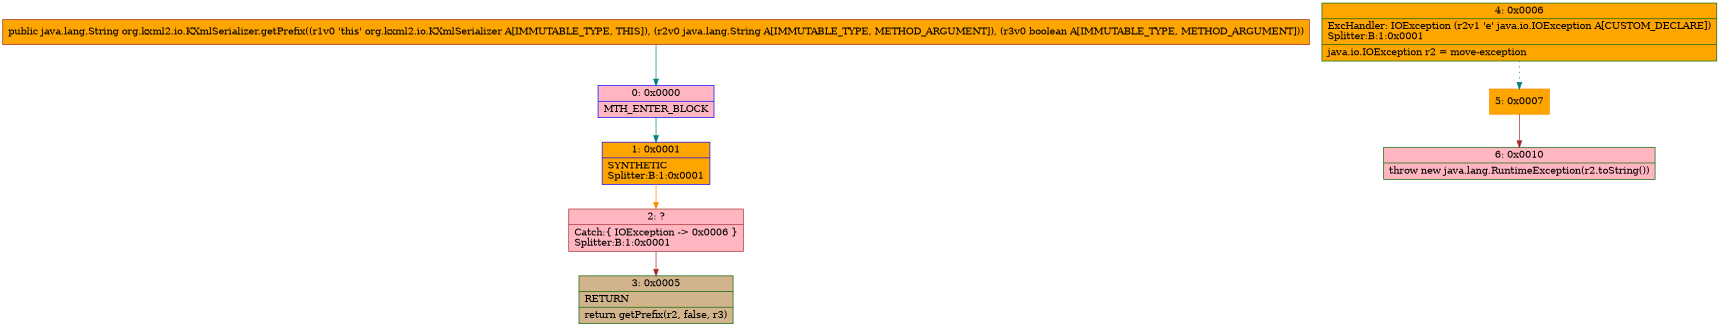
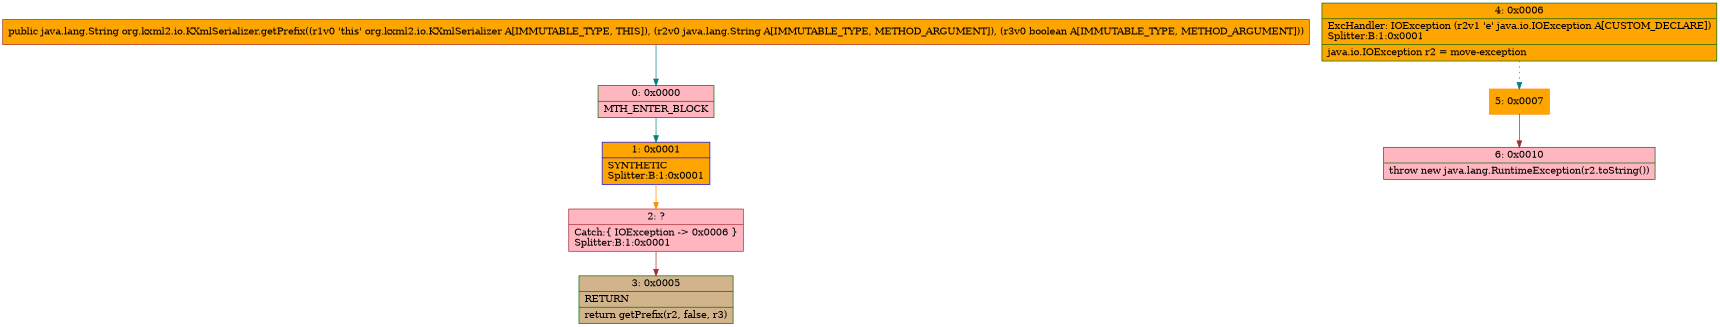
node "0: 0x0000": color blue -> darkgreen
